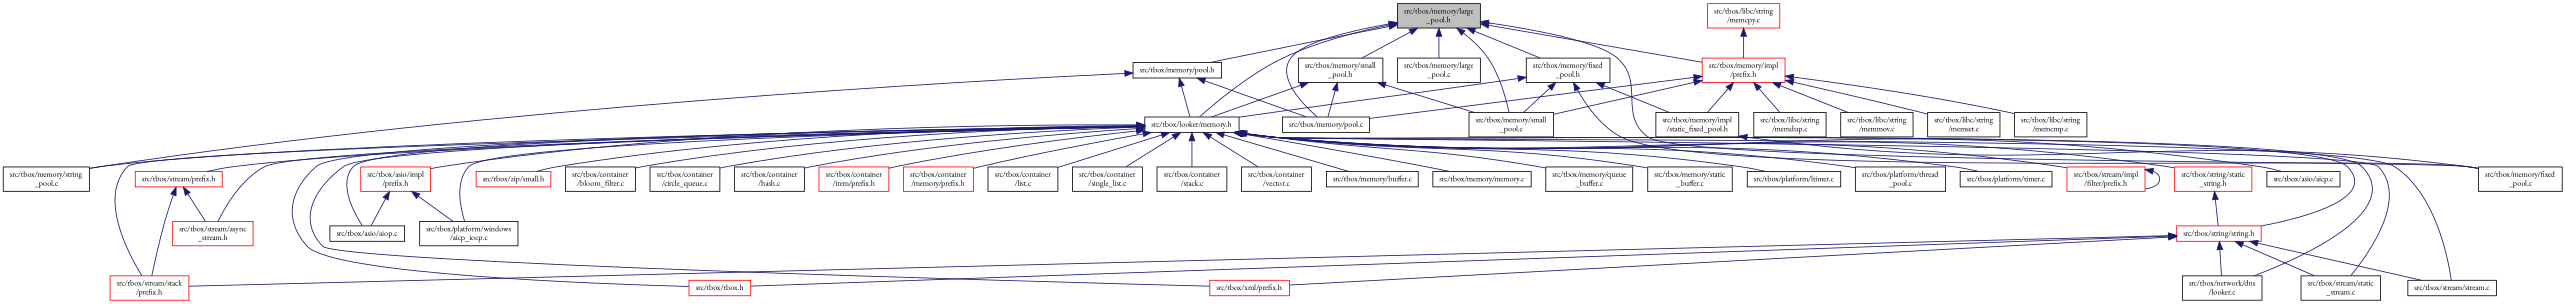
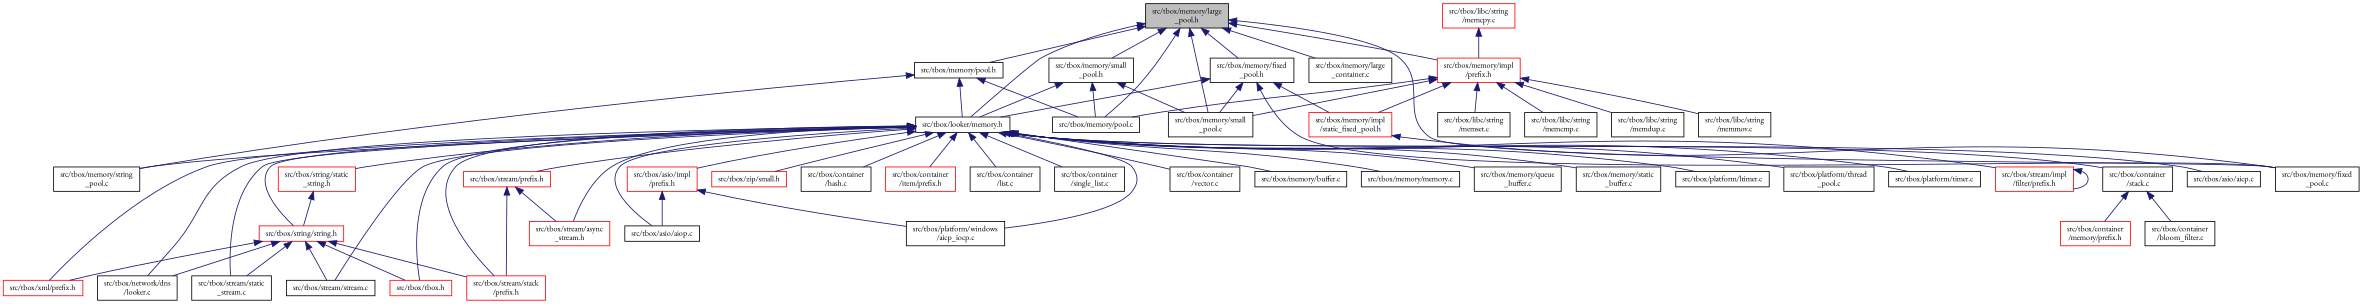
node "src/tbox/memory/large _pool.c": label "src/tbox/memory/large _pool.c" -> "src/tbox/memory/large _container.c"
node "src/tbox/memory/impl /static_fixed_pool.h": color black -> red
edge "src/tbox/container /bloom_filter.c" -> "src/tbox/looker/memory.h": now "src/tbox/container /bloom_filter.c" -> "src/tbox/container /stack.c"
edge "src/tbox/container /memory/prefix.h" -> "src/tbox/looker/memory.h": now "src/tbox/container /memory/prefix.h" -> "src/tbox/container /stack.c"
node "src/tbox/container /circle_queue.c": removed
